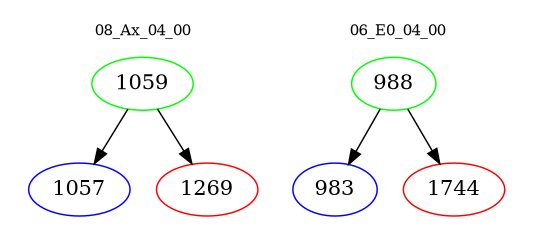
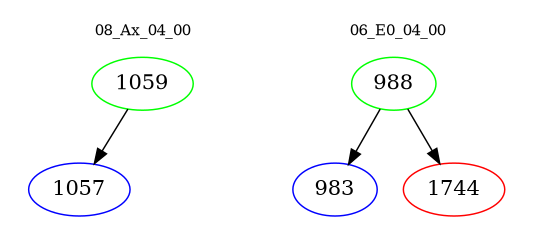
node "1269": removed
